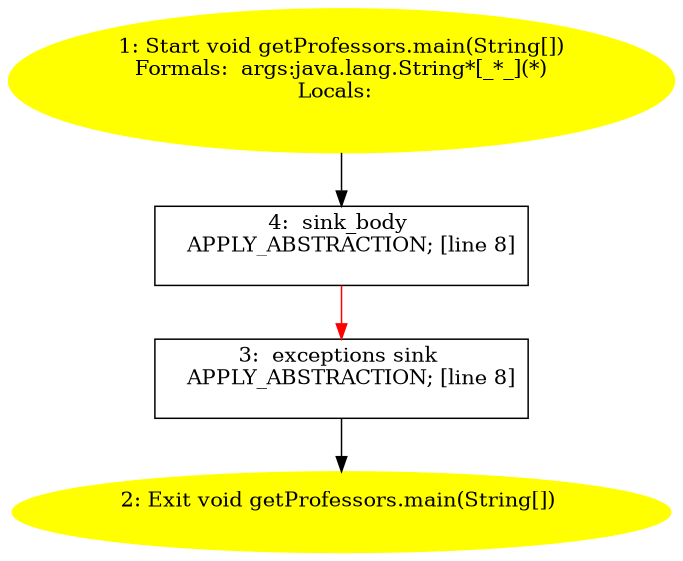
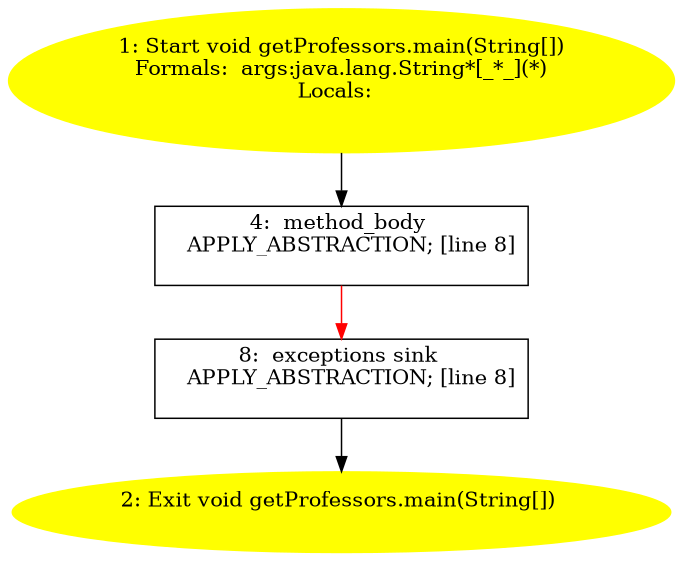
node "4:  sink_body APPLY_ABSTRACTION; [line 8]": label "4:  sink_body APPLY_ABSTRACTION; [line 8]" -> "4:  method_body APPLY_ABSTRACTION; [line 8]"
node "3:  exceptions sink APPLY_ABSTRACTION; [line 8]": label "3:  exceptions sink APPLY_ABSTRACTION; [line 8]" -> "8:  exceptions sink APPLY_ABSTRACTION; [line 8]"
